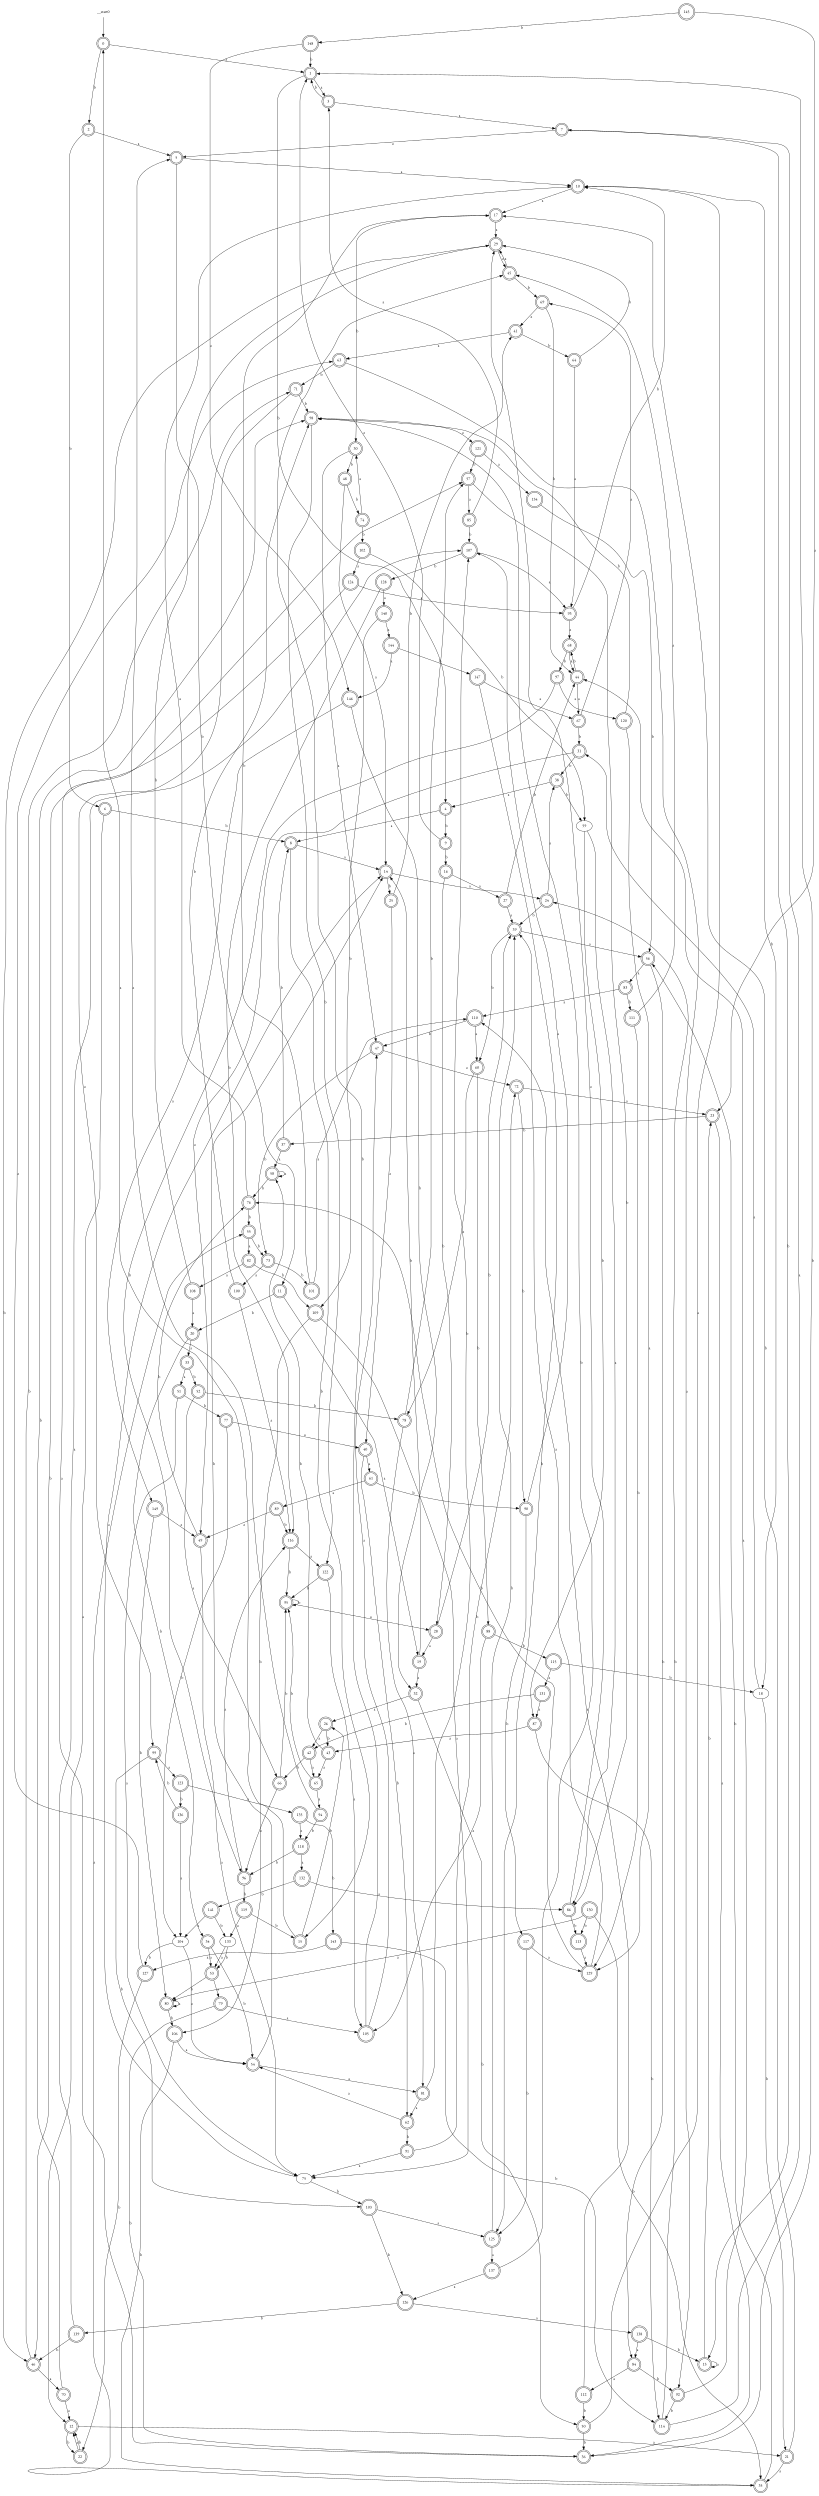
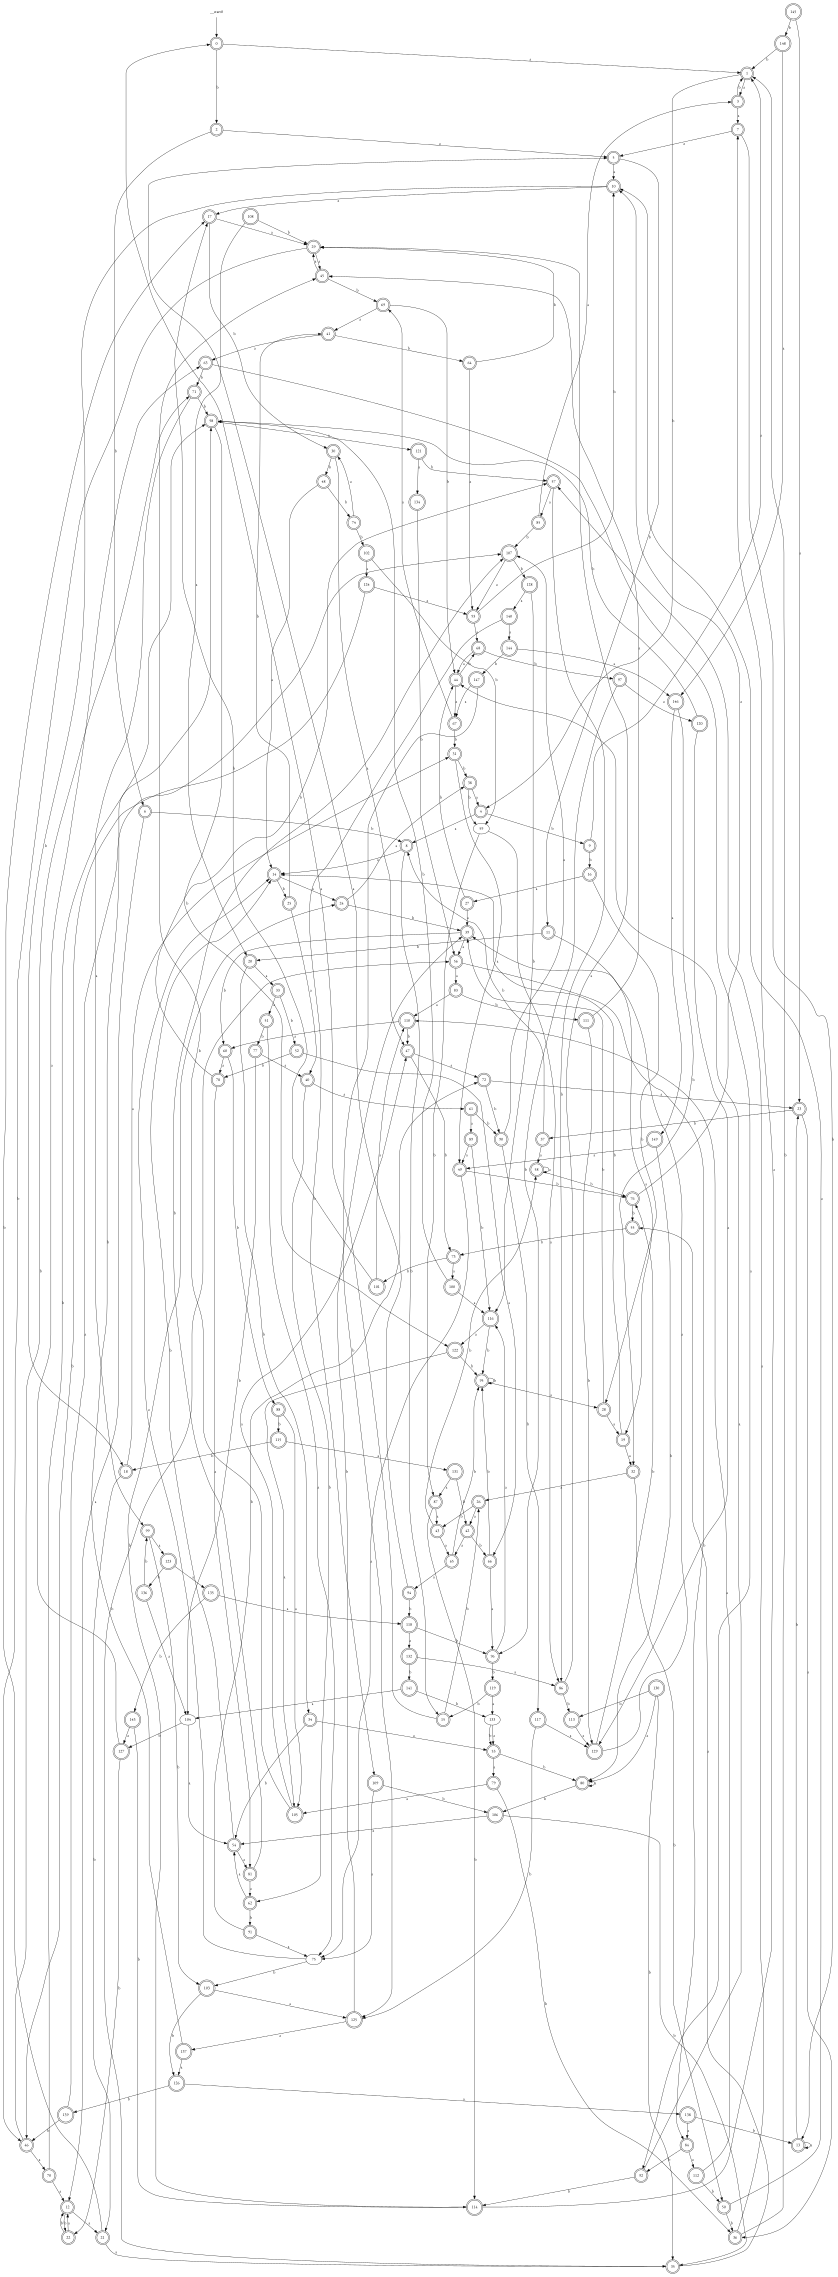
node "82": removed
node "18": shape ellipse -> doublecircle
